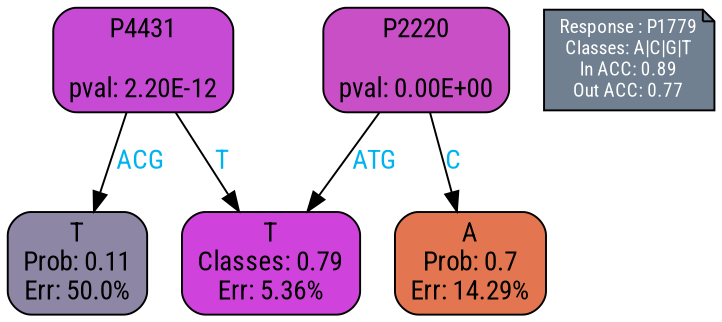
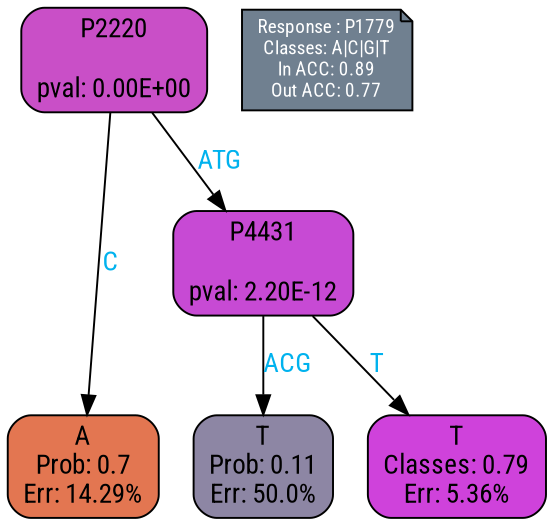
edge "P2220 pval: 0.00E+00" -> "T Classes: 0.79 Err: 5.36%": now "P2220 pval: 0.00E+00" -> "P4431 pval: 2.20E-12"
